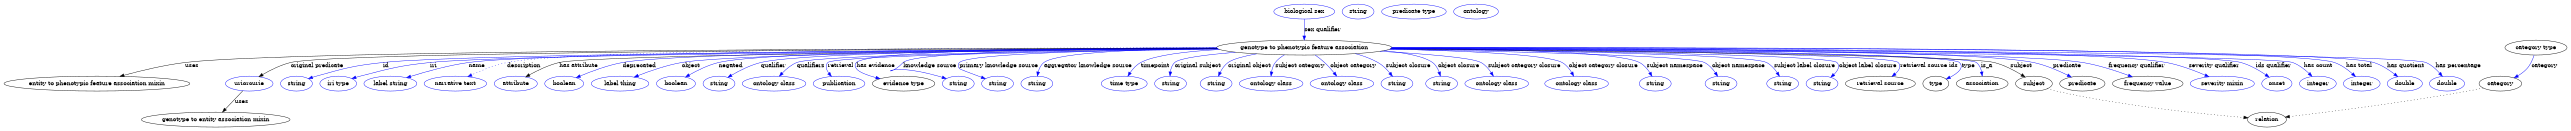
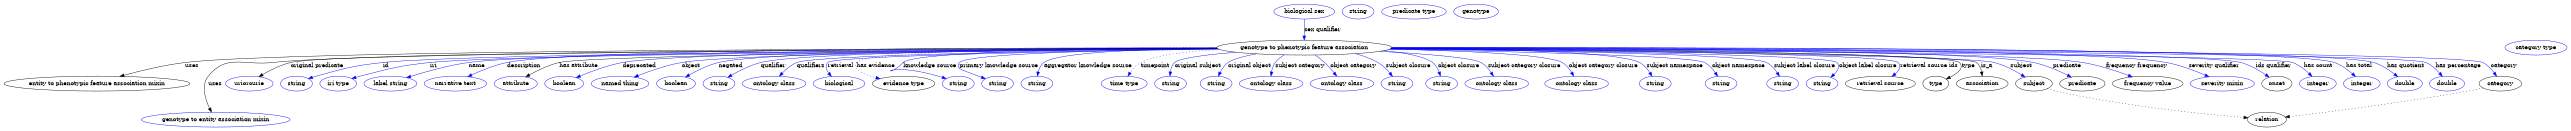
node "ontology": label "ontology" -> "genotype"
node "category type": color black -> blue
edge "genotype to phenotypic feature association" -> "narrative text": style dotted -> solid
edge "genotype to phenotypic feature association" -> "evidence type": style solid -> dotted
edge "genotype to phenotypic feature association" -> "type": color blue -> black
edge "genotype to phenotypic feature association" -> "association": color blue -> black
edge "genotype to phenotypic feature association" -> "subject": color black -> blue
edge "genotype to phenotypic feature association" -> "time type": style solid -> dotted
edge "genotype to phenotypic feature association" -> "frequency value": label "frequency qualifier" -> "frequency frequency"
edge "category type" -> "category": now "genotype to phenotypic feature association" -> "category"
node "label thing": label "label thing" -> "named thing"
node "publication": label "publication" -> "biological"
node "onset": color blue -> black
edge "uriorcurie" -> "genotype to entity association mixin": now "genotype to phenotypic feature association" -> "genotype to entity association mixin"
node "genotype to entity association mixin": color black -> blue
